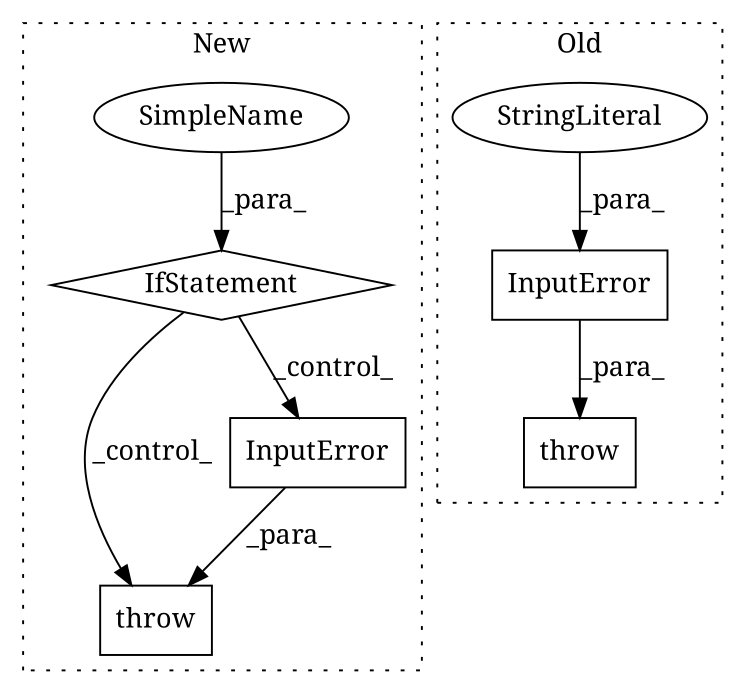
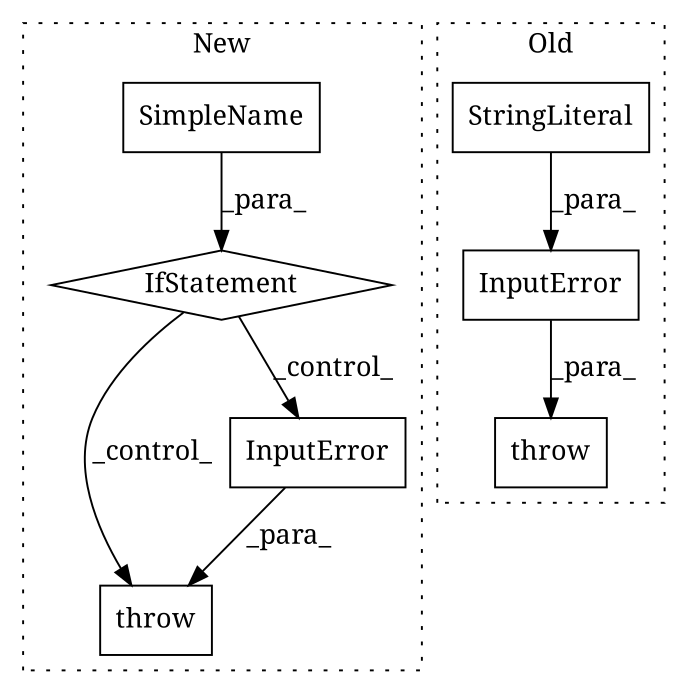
node "SimpleName": shape ellipse -> box
node "StringLiteral": shape ellipse -> box
